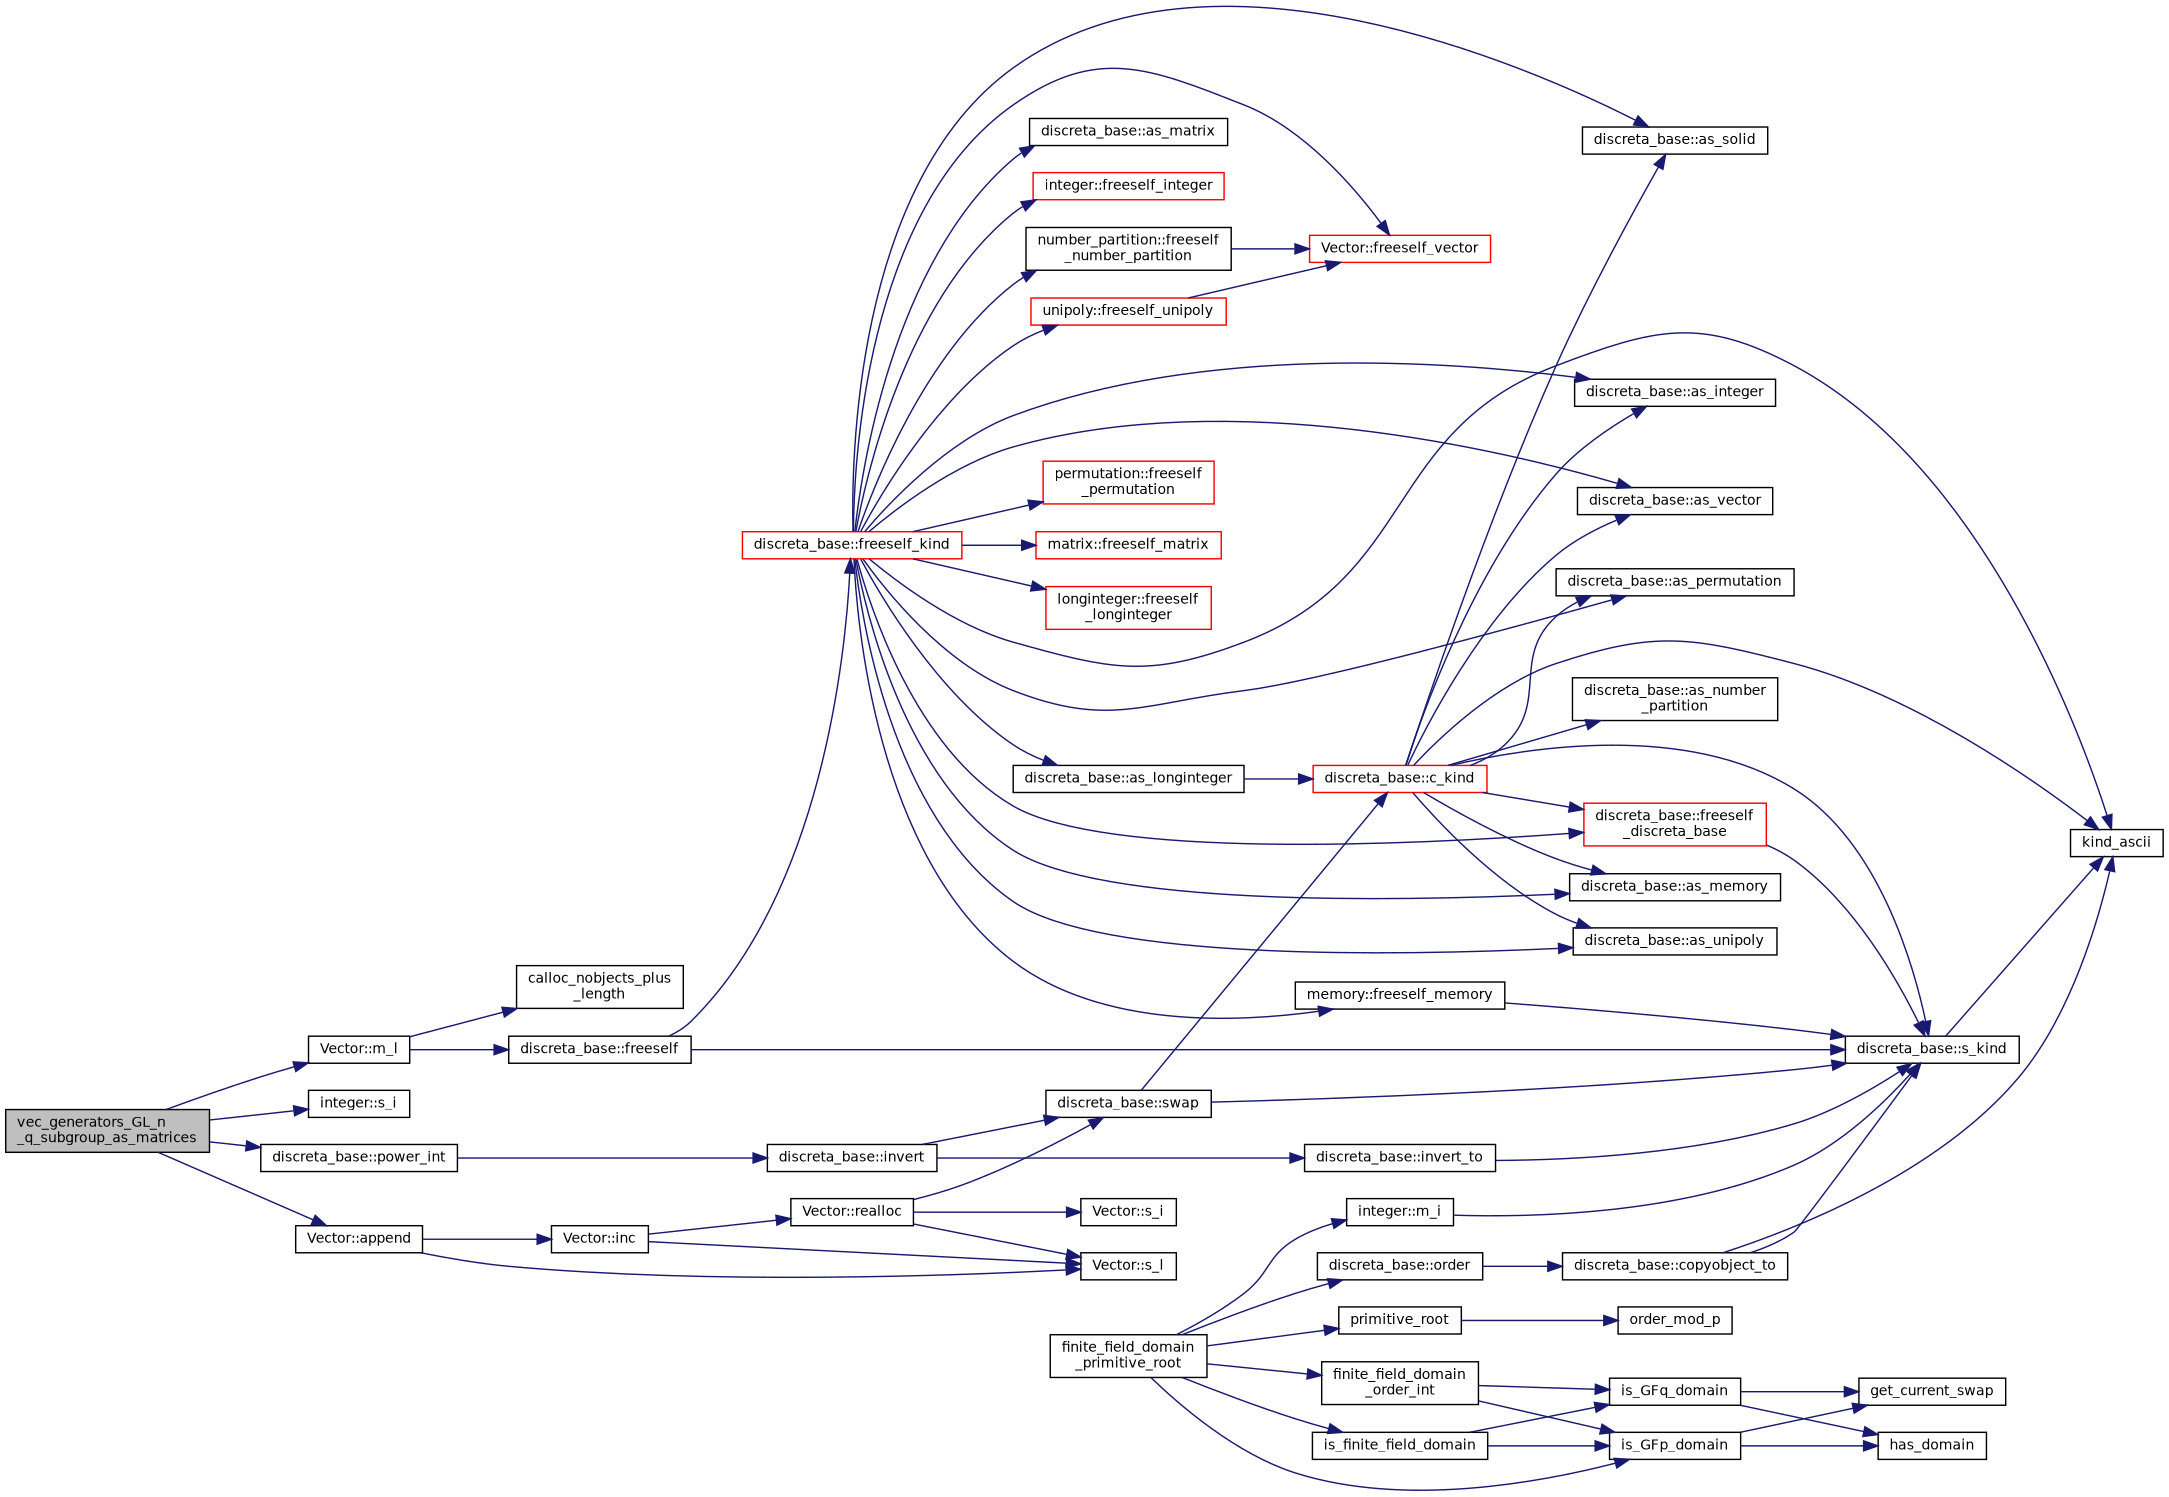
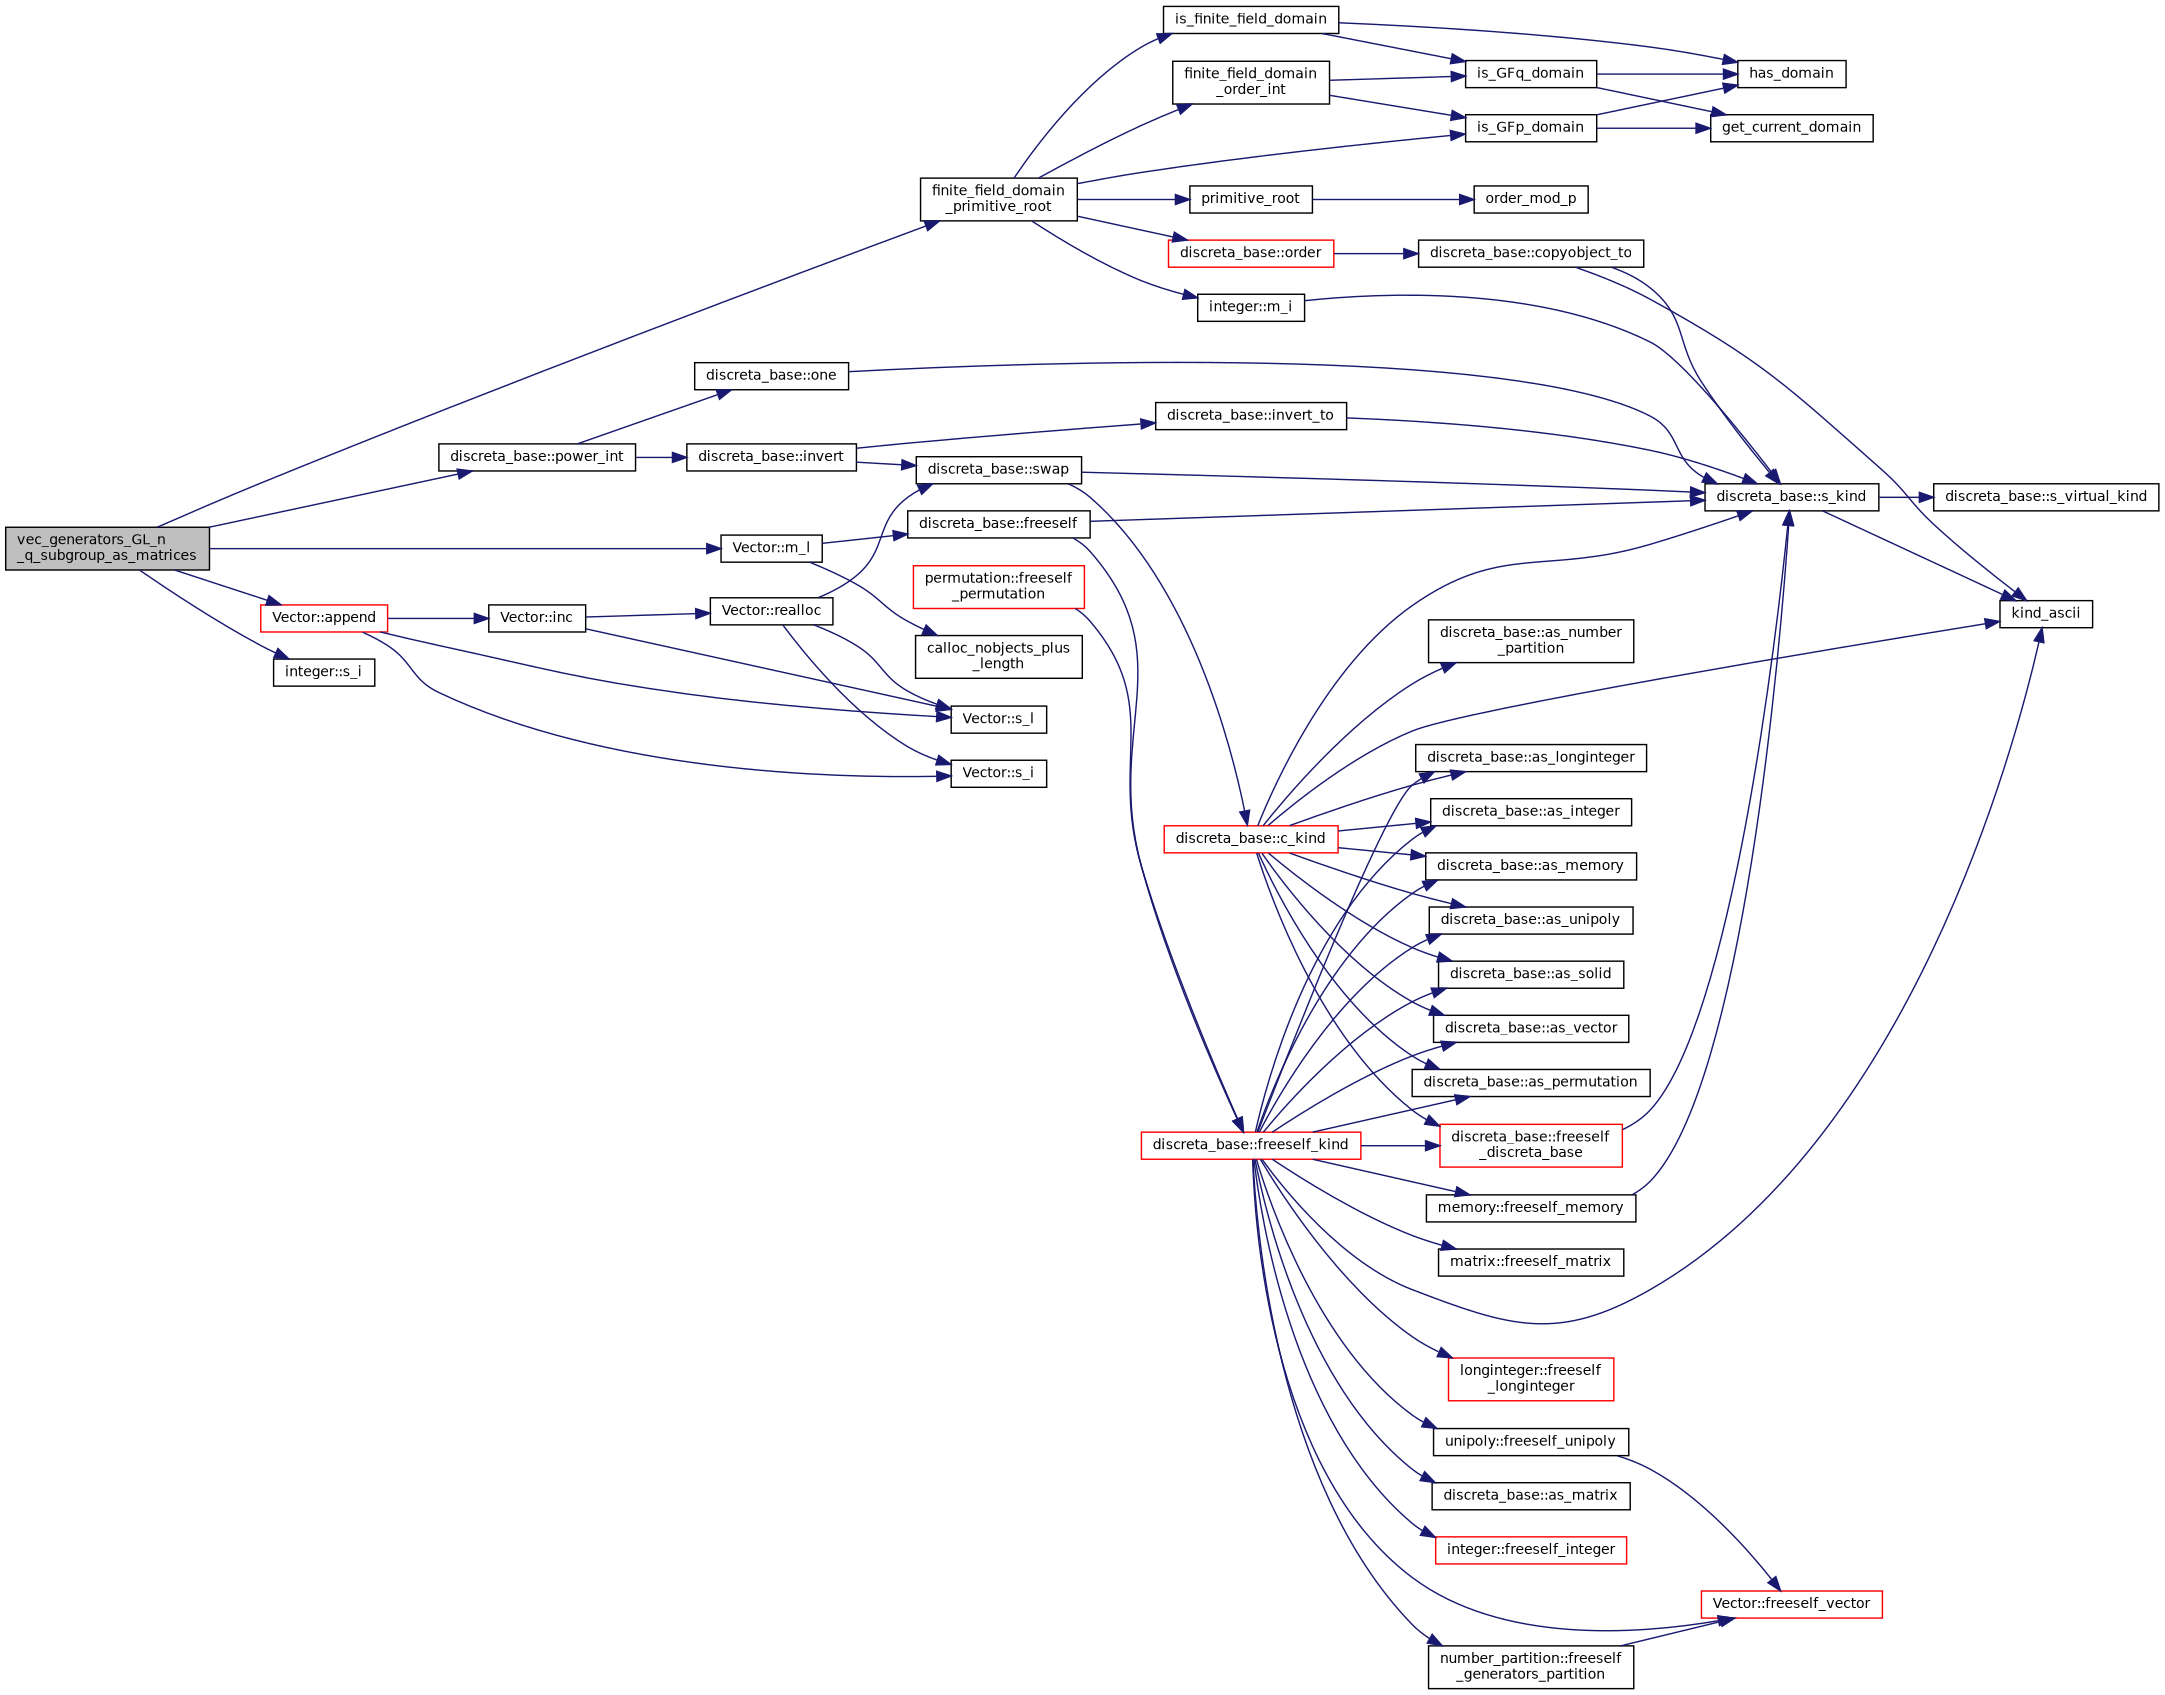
node "number_partition::freeself _number_partition": label "number_partition::freeself _number_partition" -> "number_partition::freeself _generators_partition"
node "unipoly::freeself_unipoly": color red -> black
edge "vec_generators_GL_n _q_subgroup_as_matrices" -> "finite_field_domain _primitive_root": added
node "discreta_base::one": added
node "discreta_base::s_virtual_kind": added
edge "discreta_base::freeself_kind" -> "permutation::freeself _permutation": reversed
node "matrix::freeself_matrix": color red -> black
edge "Vector::append" -> "Vector::s_i": added
edge "discreta_base::as_longinteger" -> "discreta_base::c_kind": reversed
node "Vector::append": color black -> red
node "discreta_base::order": color black -> red
node "get_current_swap": label "get_current_swap" -> "get_current_domain"
edge "is_finite_field_domain" -> "is_GFp_domain": now "is_finite_field_domain" -> "has_domain"
